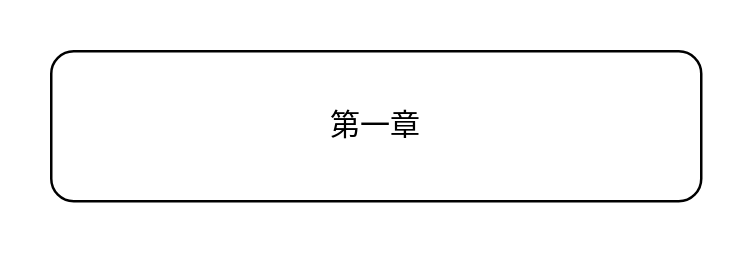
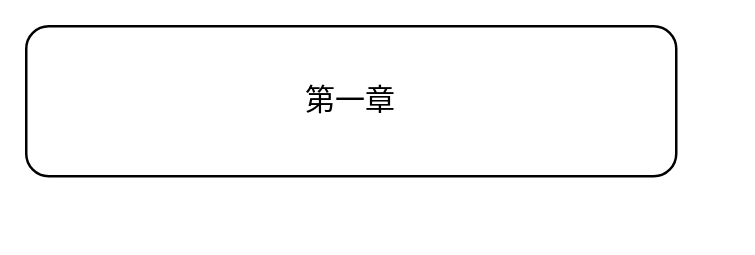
node "第一章": moved (376, 126) -> (351, 101)
